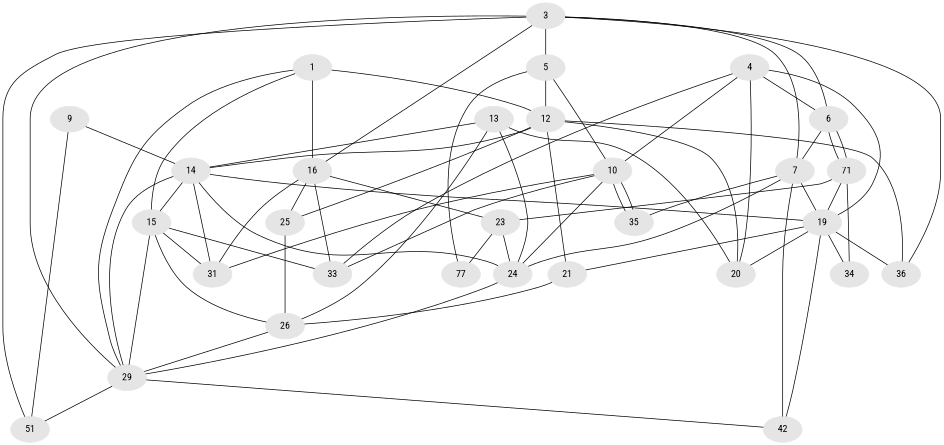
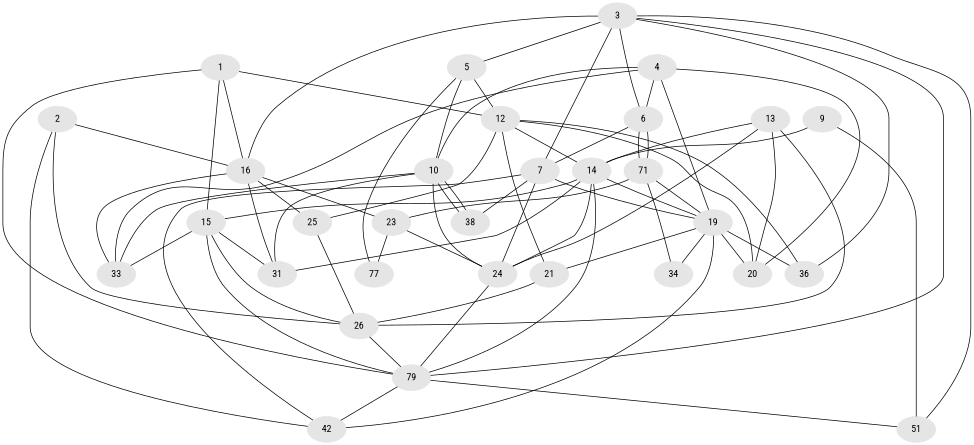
node "2": added
node "35": label "35" -> "38"
node "29": label "29" -> "79"
